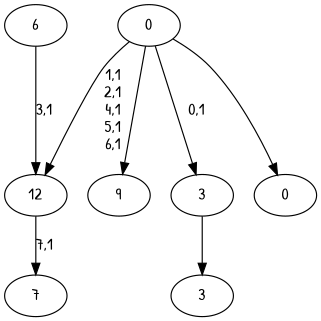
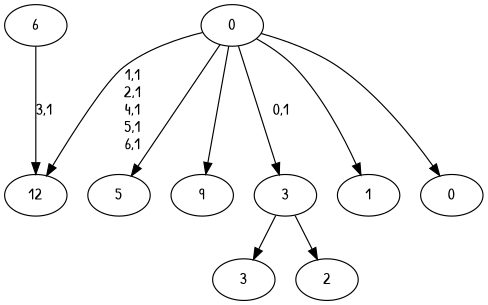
node "5": added
node "1": added
node "2": added
node "7": removed
